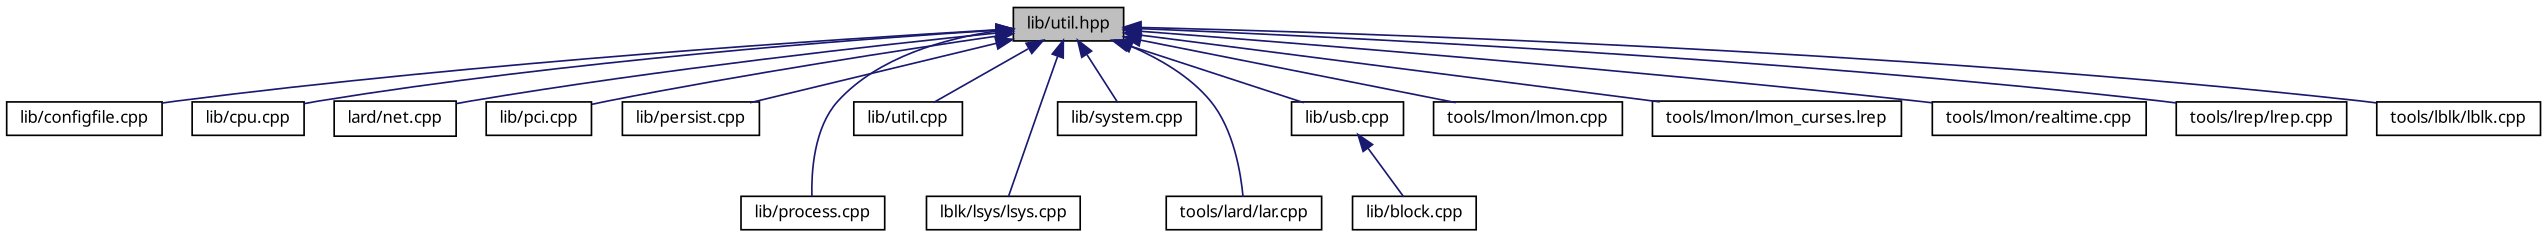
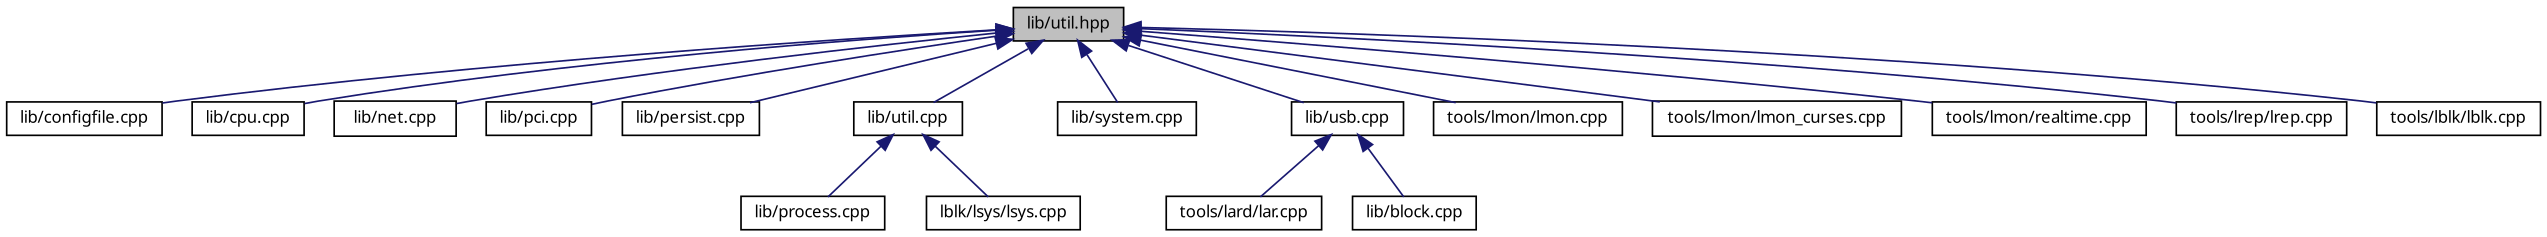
edge "lib/process.cpp" -> "lib/util.hpp": now "lib/process.cpp" -> "lib/util.cpp"
edge "tools/lard/lar.cpp" -> "lib/util.hpp": now "tools/lard/lar.cpp" -> "lib/usb.cpp"
node "lard/net.cpp": label "lard/net.cpp" -> "lib/net.cpp"
node "tools/lmon/lmon_curses.lrep": label "tools/lmon/lmon_curses.lrep" -> "tools/lmon/lmon_curses.cpp"
edge "lblk/lsys/lsys.cpp" -> "lib/util.hpp": now "lblk/lsys/lsys.cpp" -> "lib/util.cpp"
